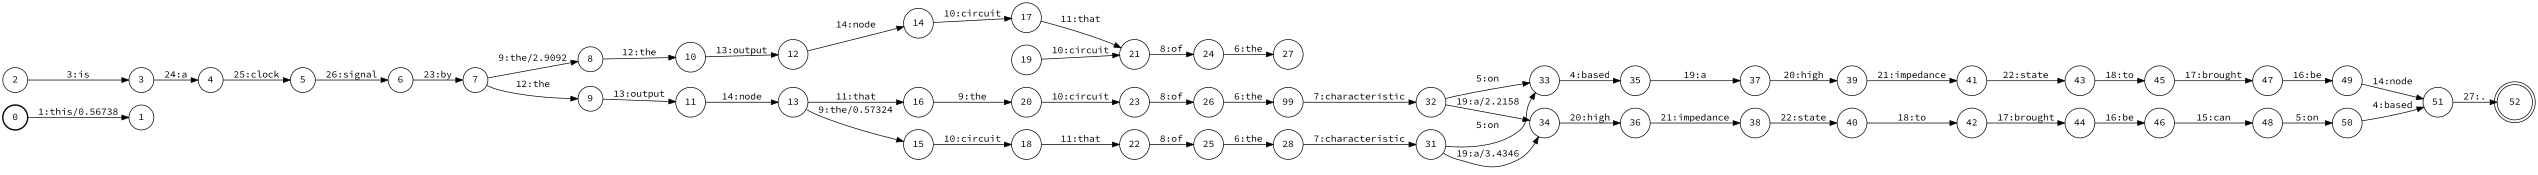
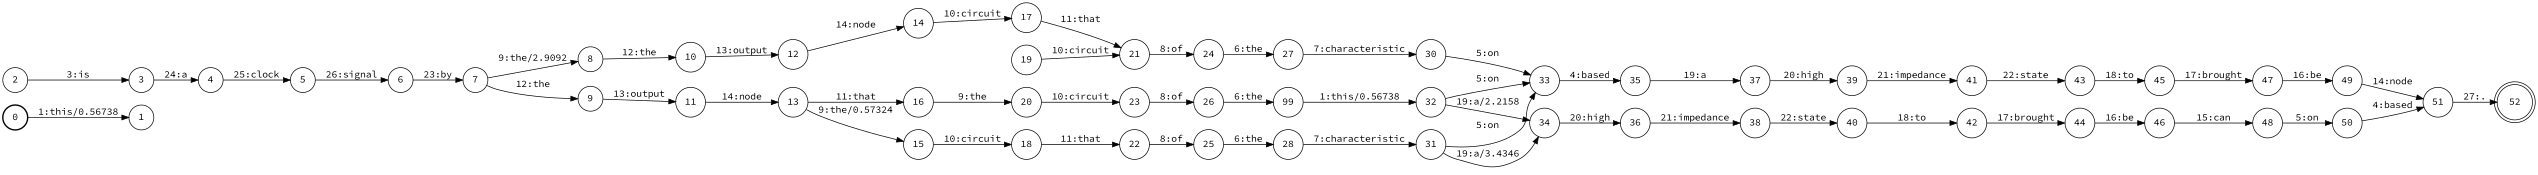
node "30": added
edge "99" -> "32": label "7:characteristic" -> "1:this/0.56738"
